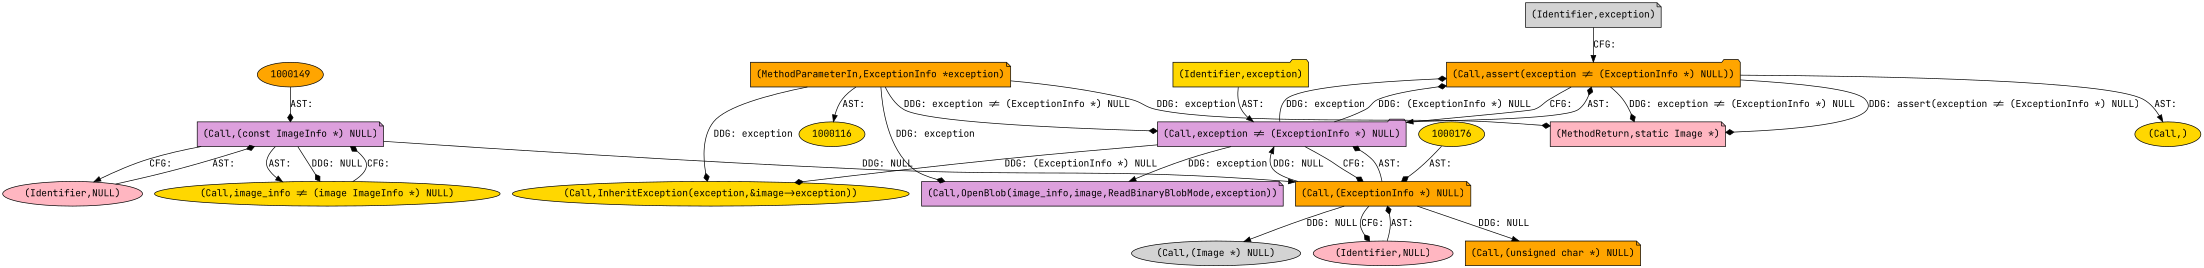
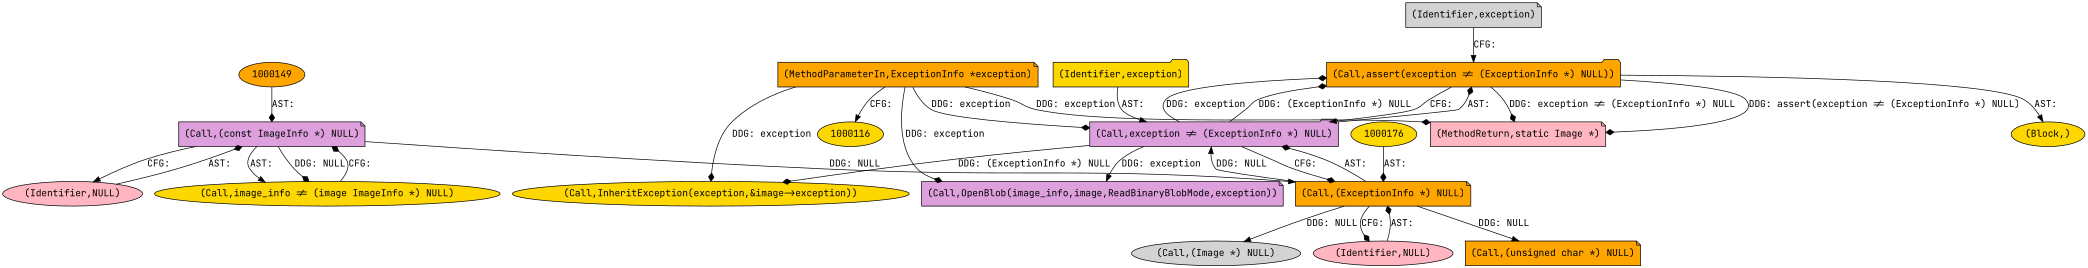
edge "(MethodParameterIn,ExceptionInfo *exception)" -> "1000116": label "AST: " -> "CFG: "
edge "(MethodParameterIn,ExceptionInfo *exception)" -> "(Call,exception != (ExceptionInfo *) NULL)": label "DDG: exception != (ExceptionInfo *) NULL" -> "DDG: exception"
node "(Call,)": label "(Call,)" -> "(Block,)"
